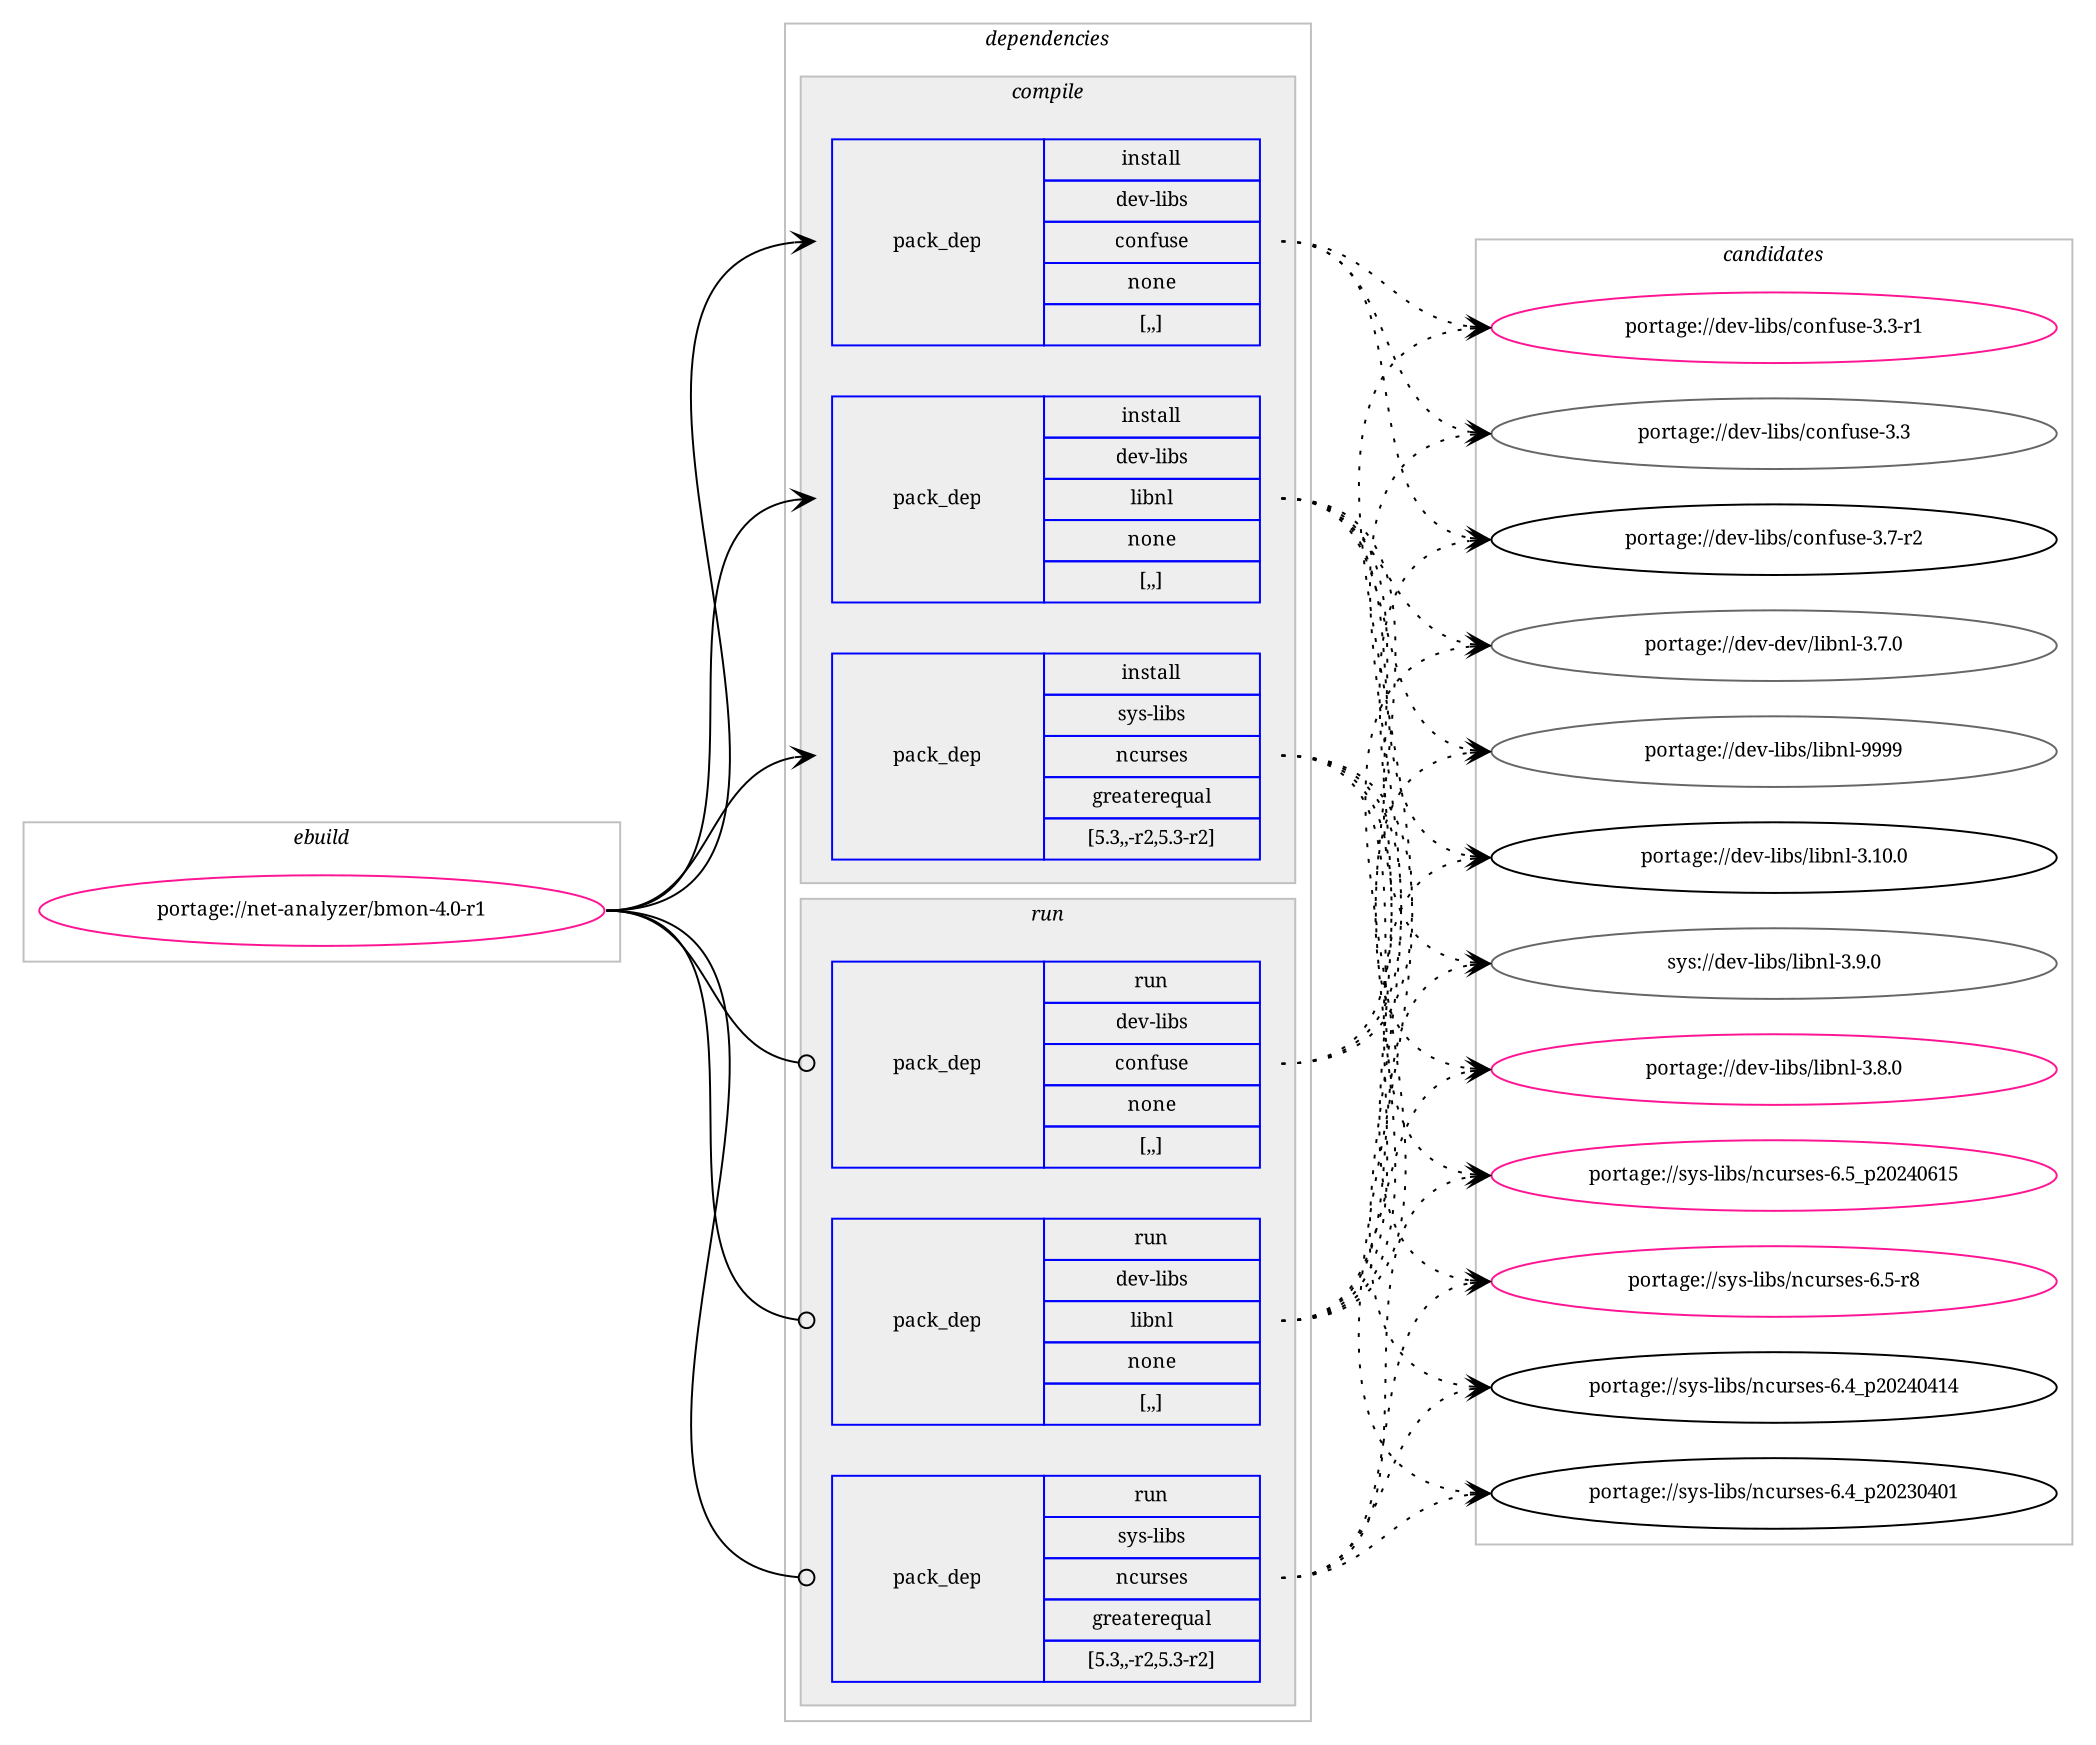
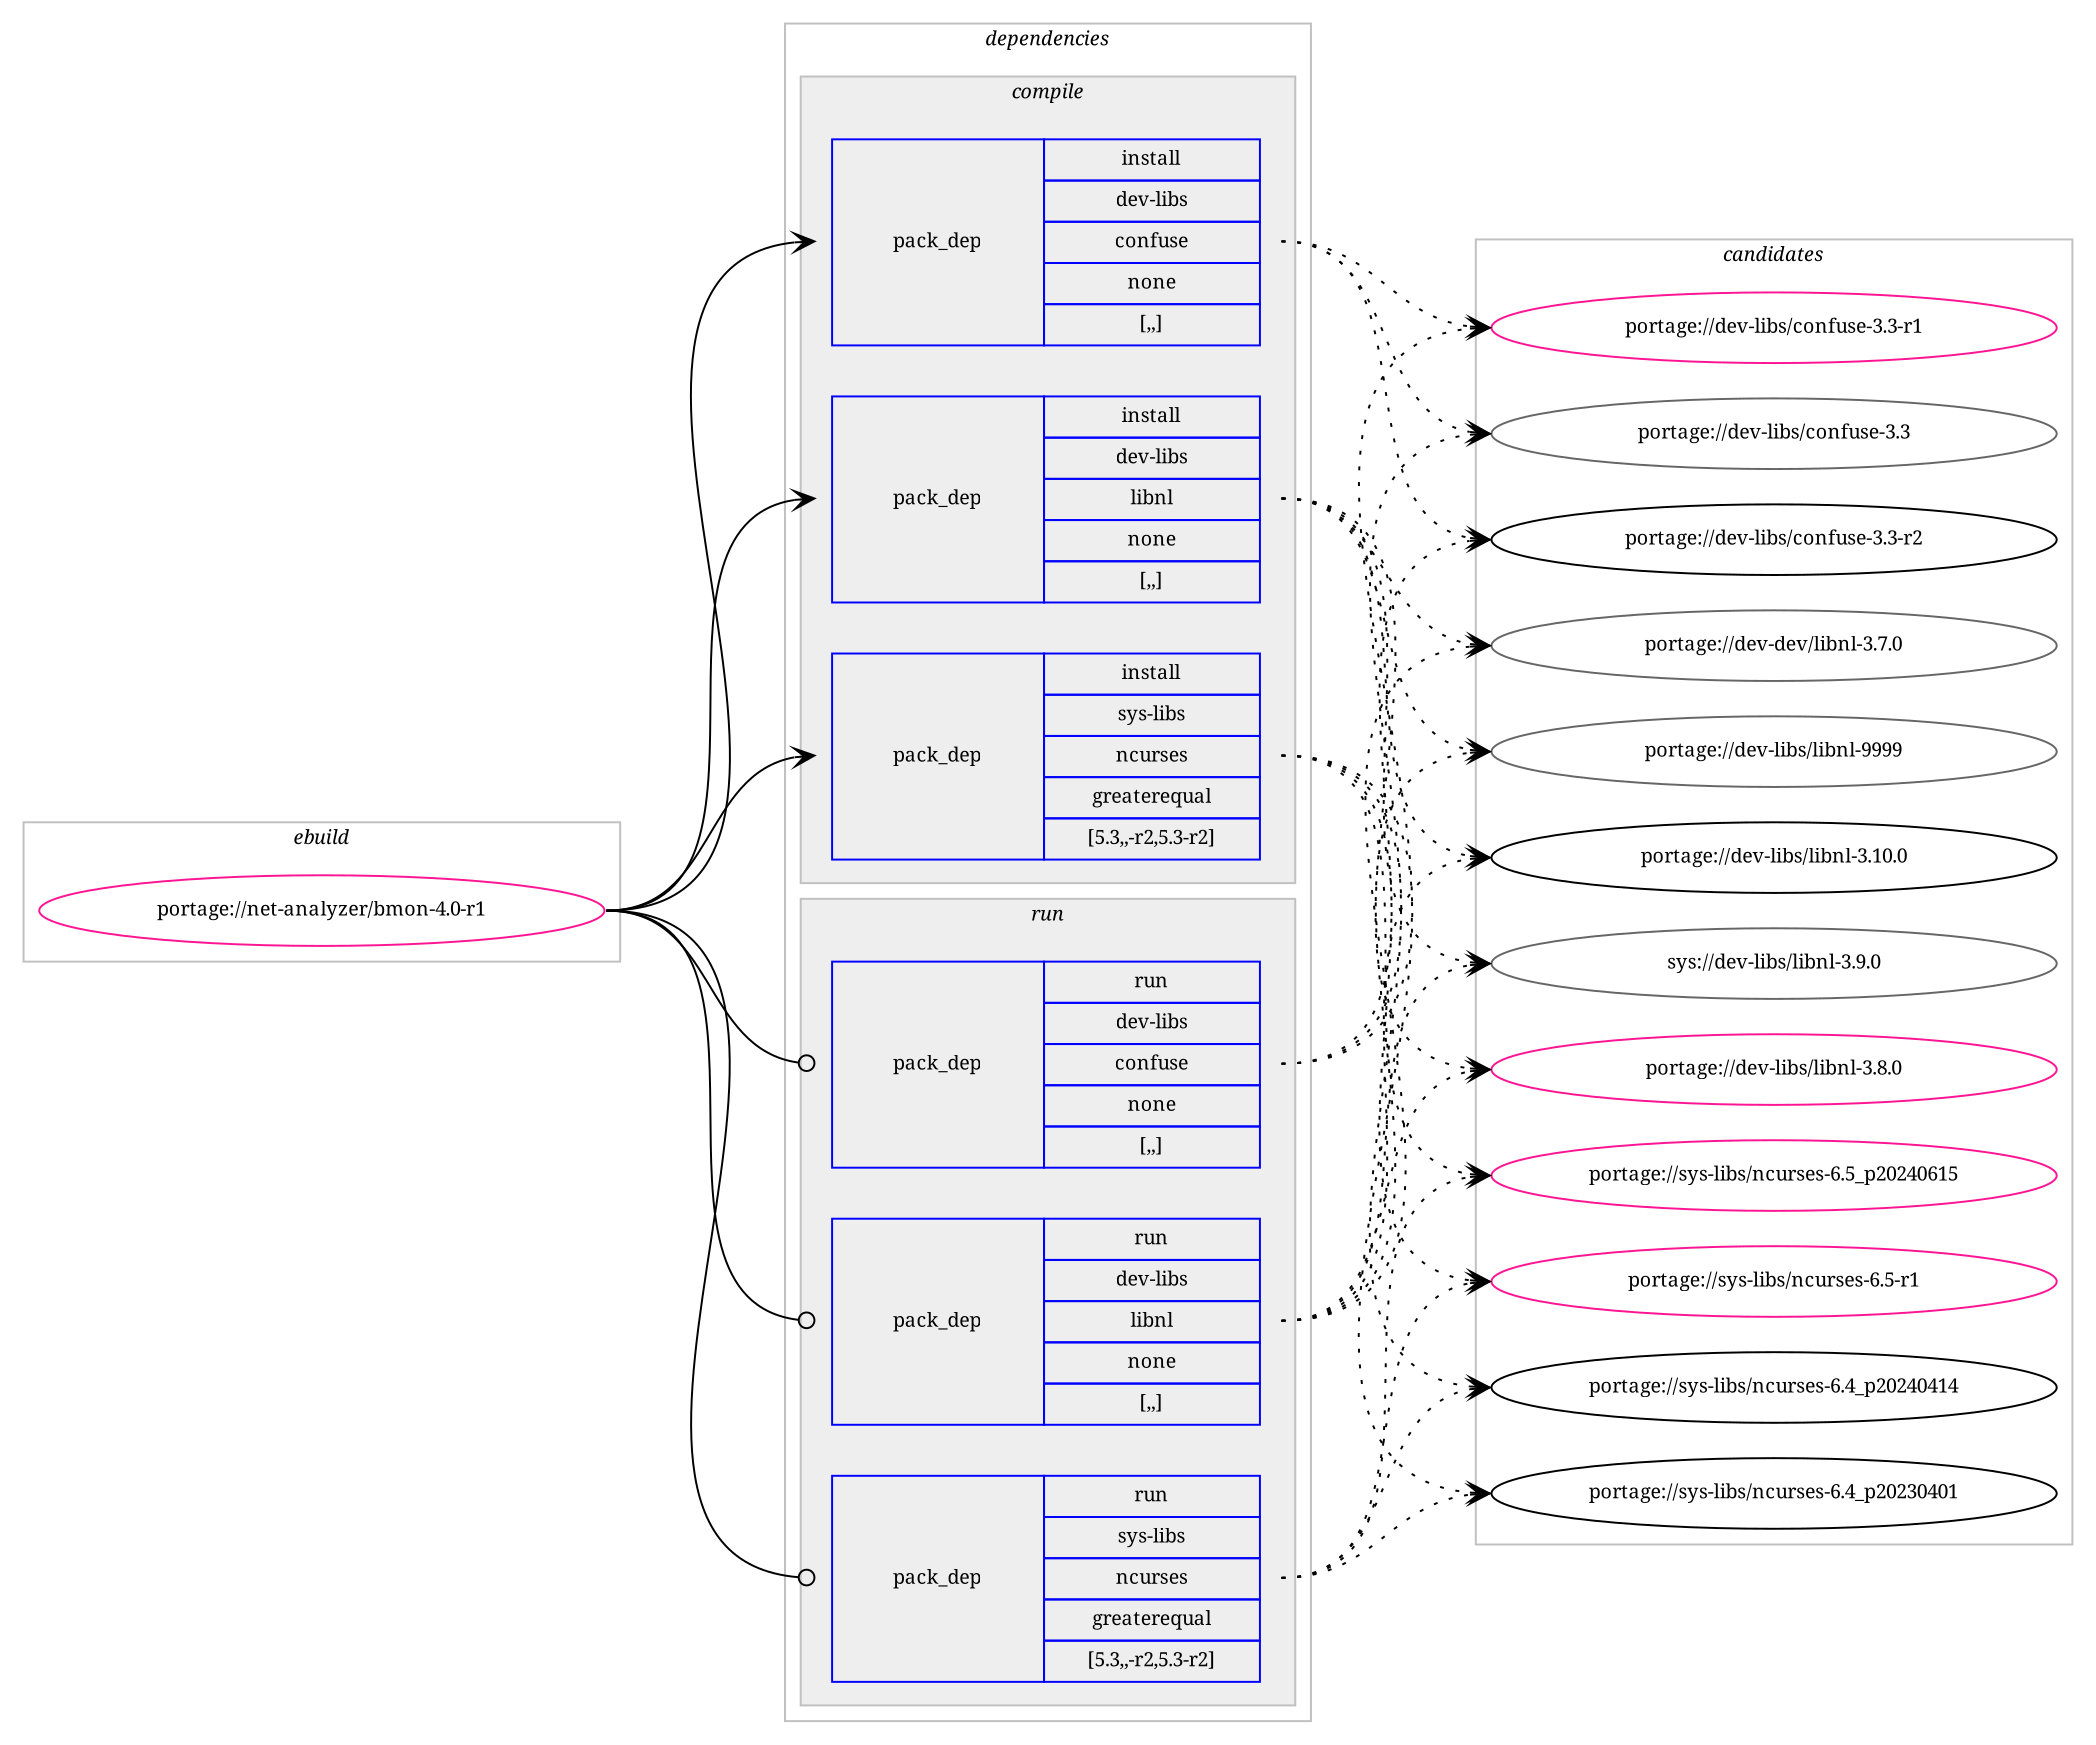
node "portage://dev-libs/confuse-3.7-r2": label "portage://dev-libs/confuse-3.7-r2" -> "portage://dev-libs/confuse-3.3-r2"
node "portage://sys-libs/ncurses-6.5-r8": label "portage://sys-libs/ncurses-6.5-r8" -> "portage://sys-libs/ncurses-6.5-r1"
